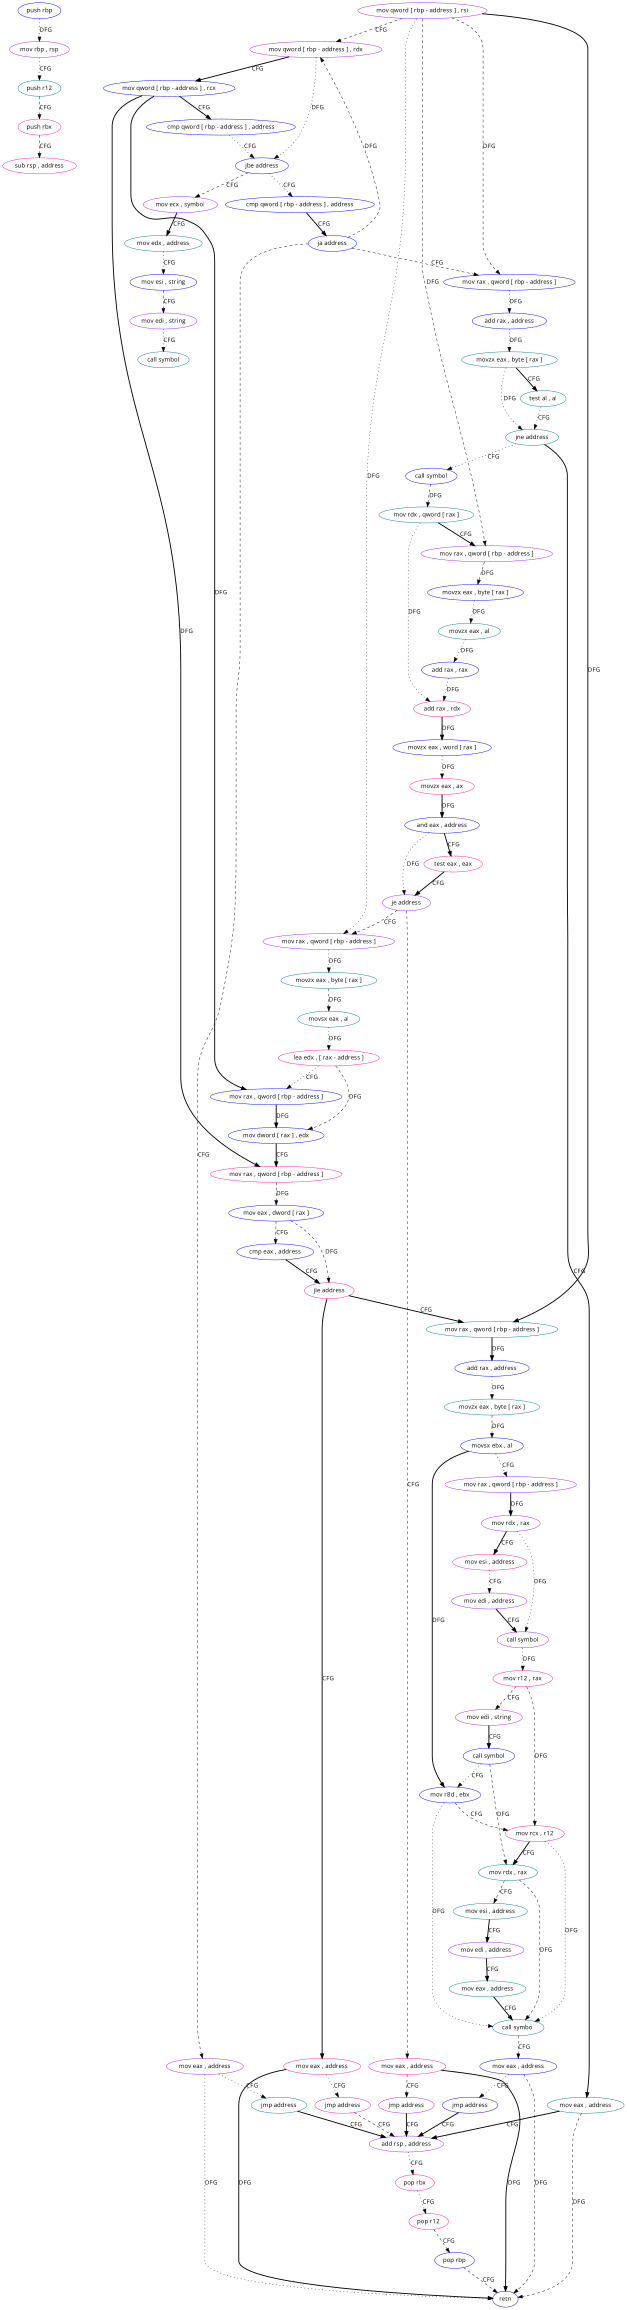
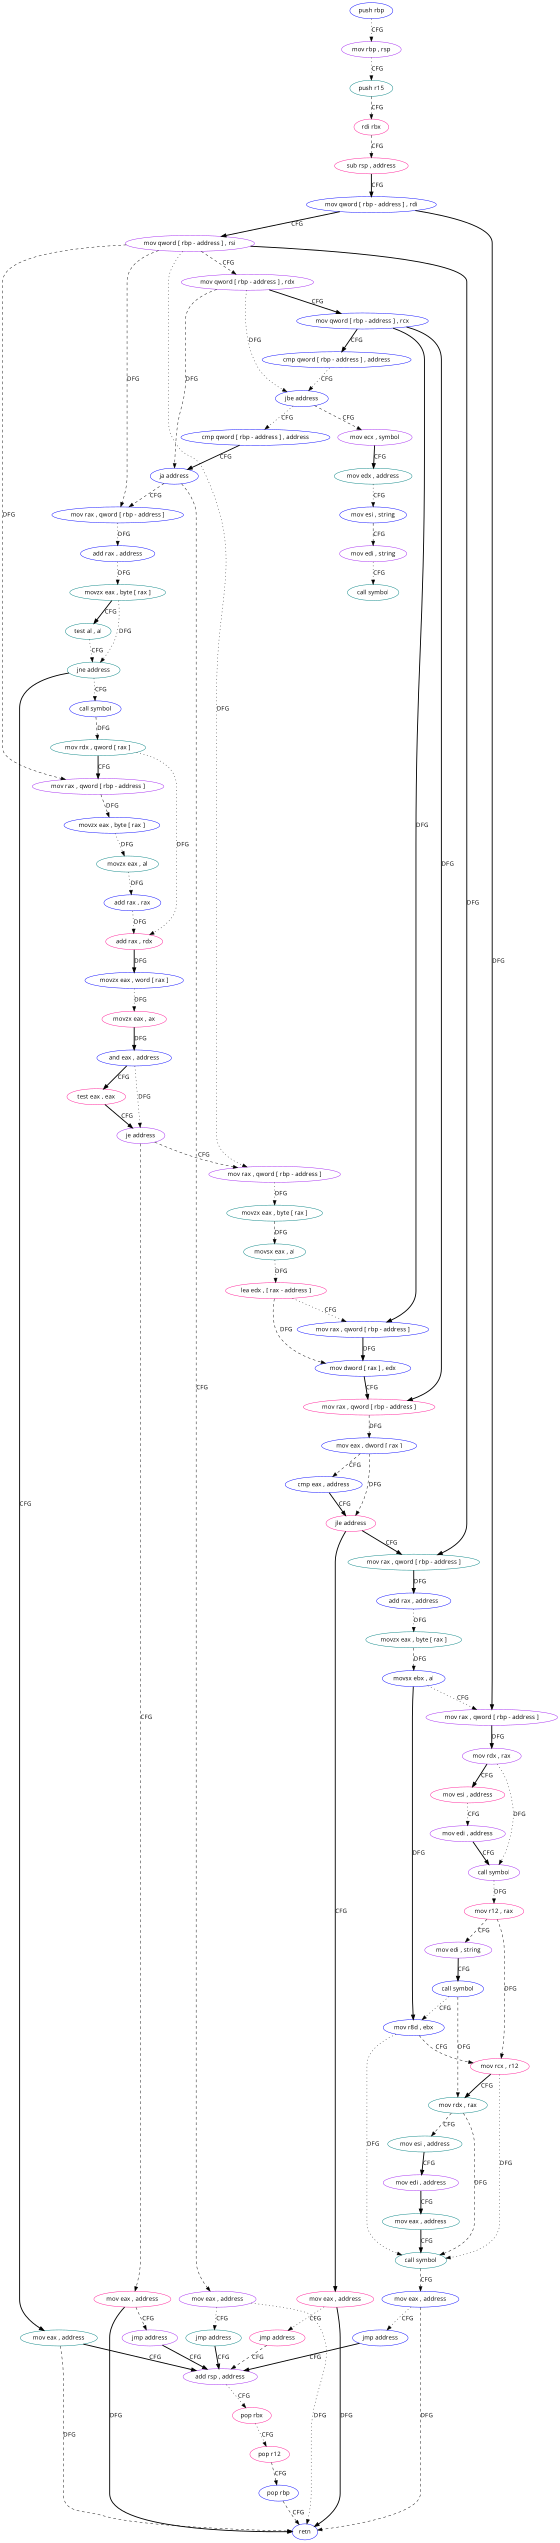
edge "push rbp" -> "mov rbp , rsp": label "DFG" -> "CFG"
node "push r12": label "push r12" -> "push r15"
node "push rbx": label "push rbx" -> "rdi rbx"
edge "ja address" -> "mov qword [ rbp - address ] , rdx": reversed
node "mov qword [ rbp - address ] , rdi": added
